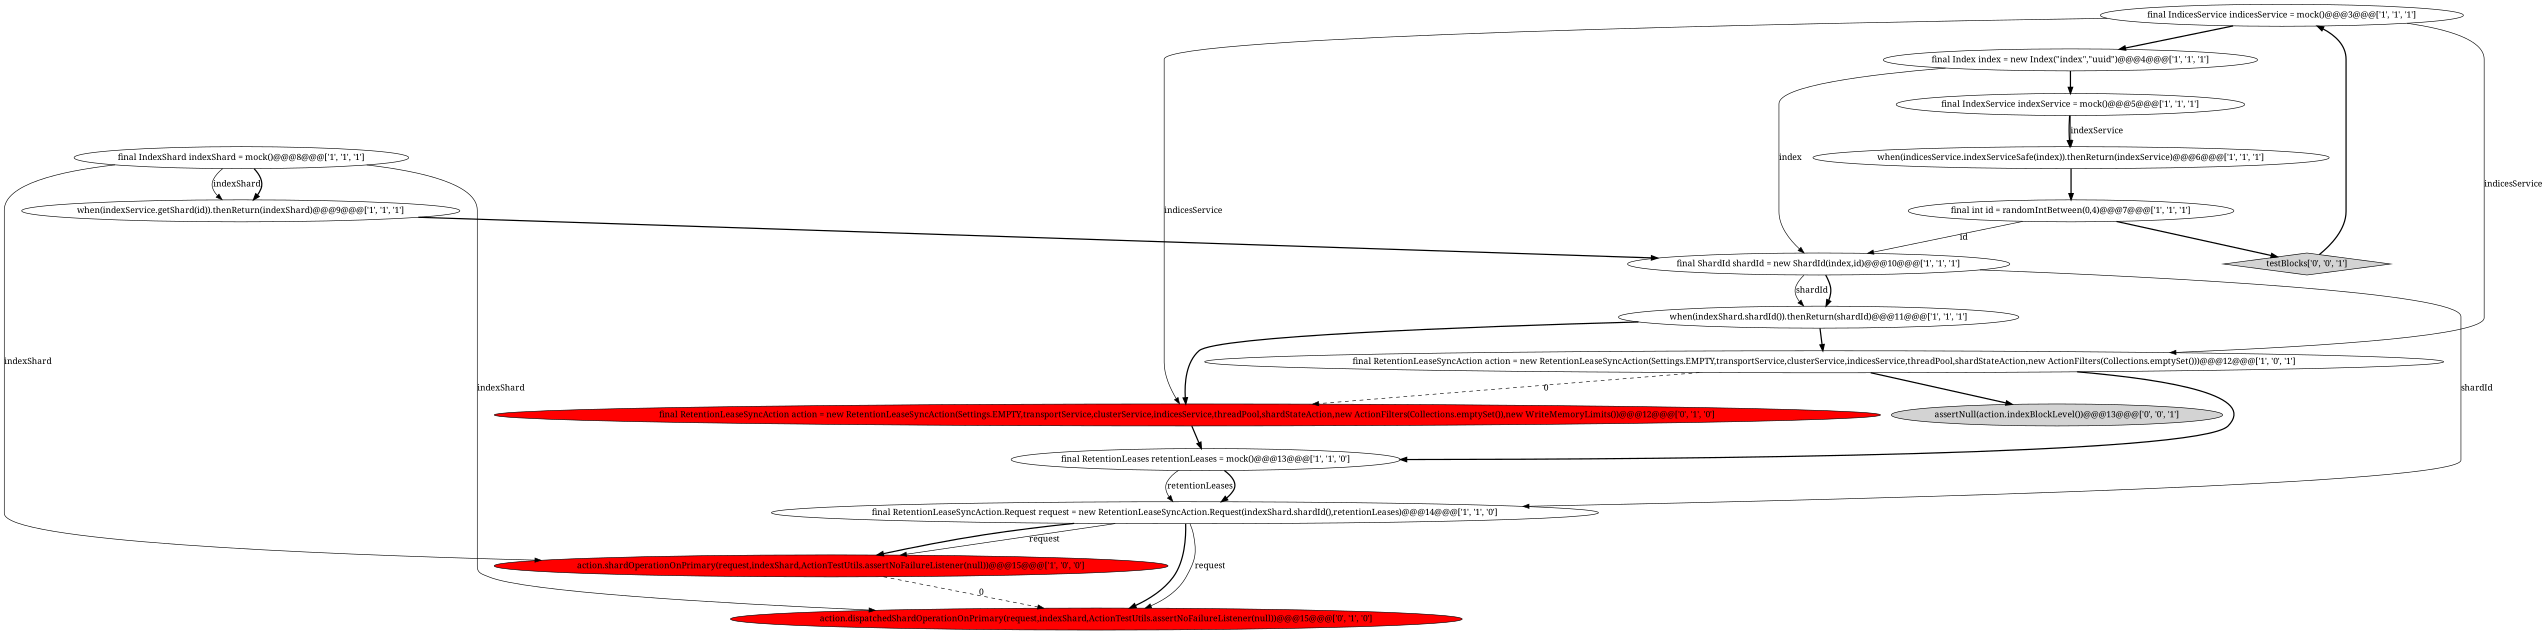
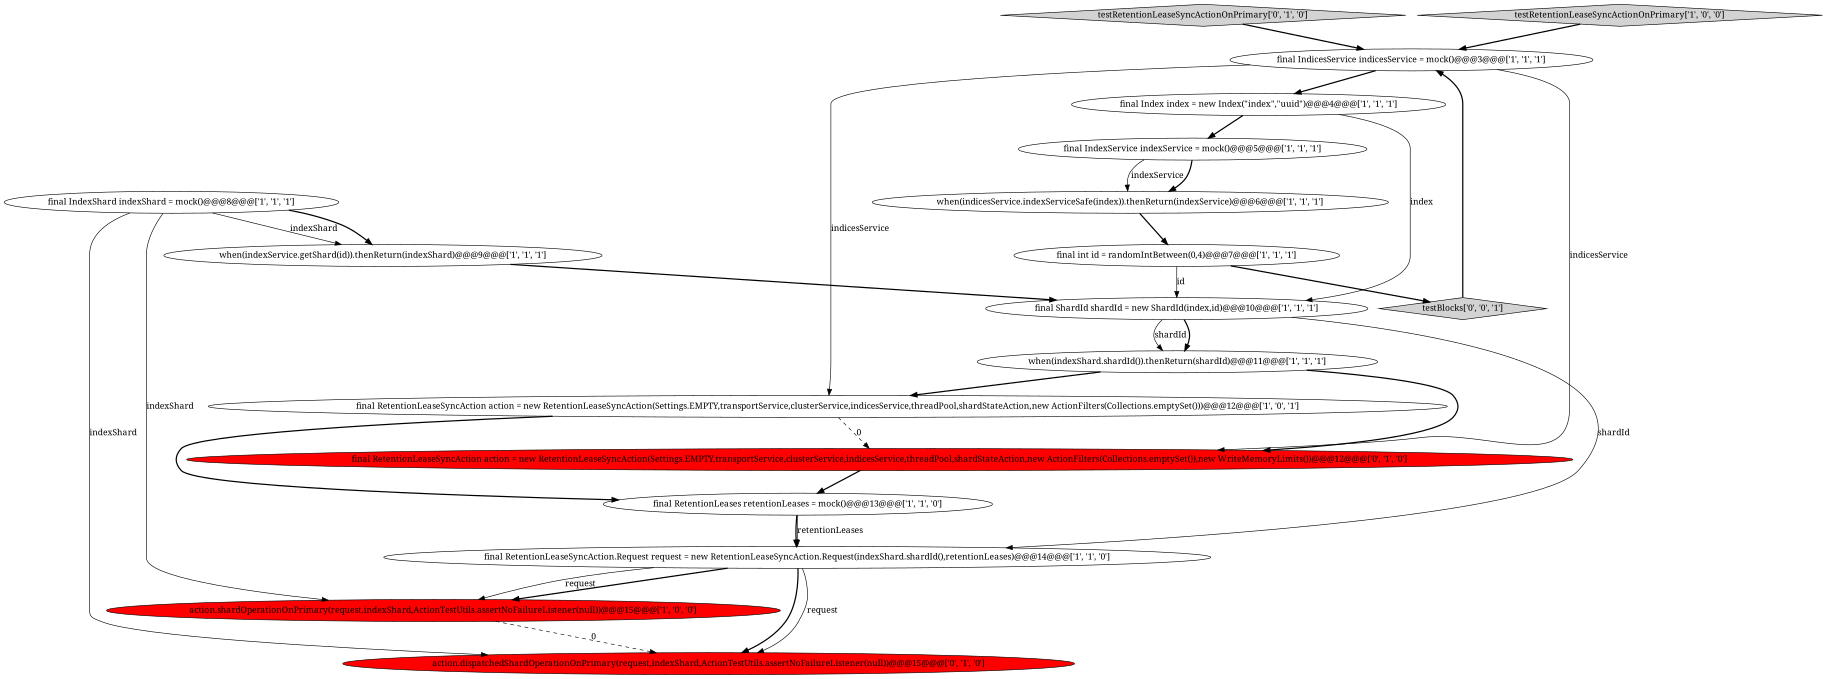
node "testRetentionLeaseSyncActionOnPrimary['0', '1', '0']": added
node "testRetentionLeaseSyncActionOnPrimary['1', '0', '0']": added
node "assertNull(action.indexBlockLevel())@@@13@@@['0', '0', '1']": removed
